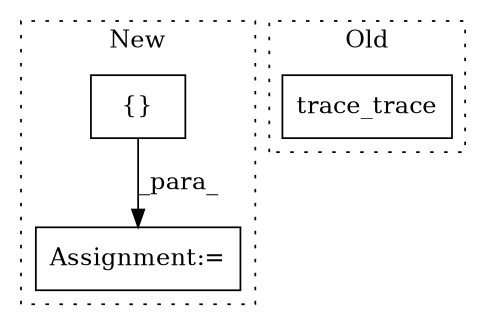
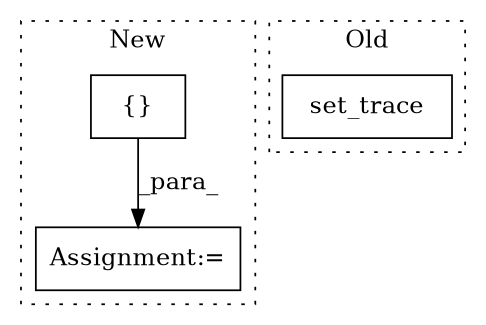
node "trace_trace": label "trace_trace" -> "set_trace"
